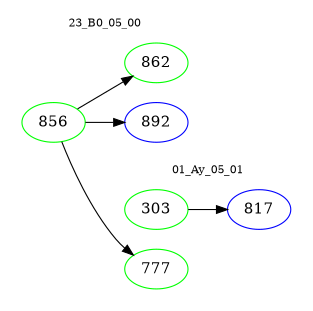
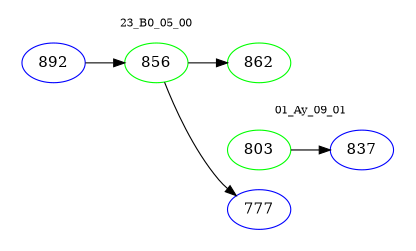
edge "856" -> "892": reversed
cluster "01_Ay_05_01": label "01_Ay_05_01" -> "01_Ay_09_01"
node "303": label "303" -> "803"
node "817": label "817" -> "837"
node "777": color green -> blue
